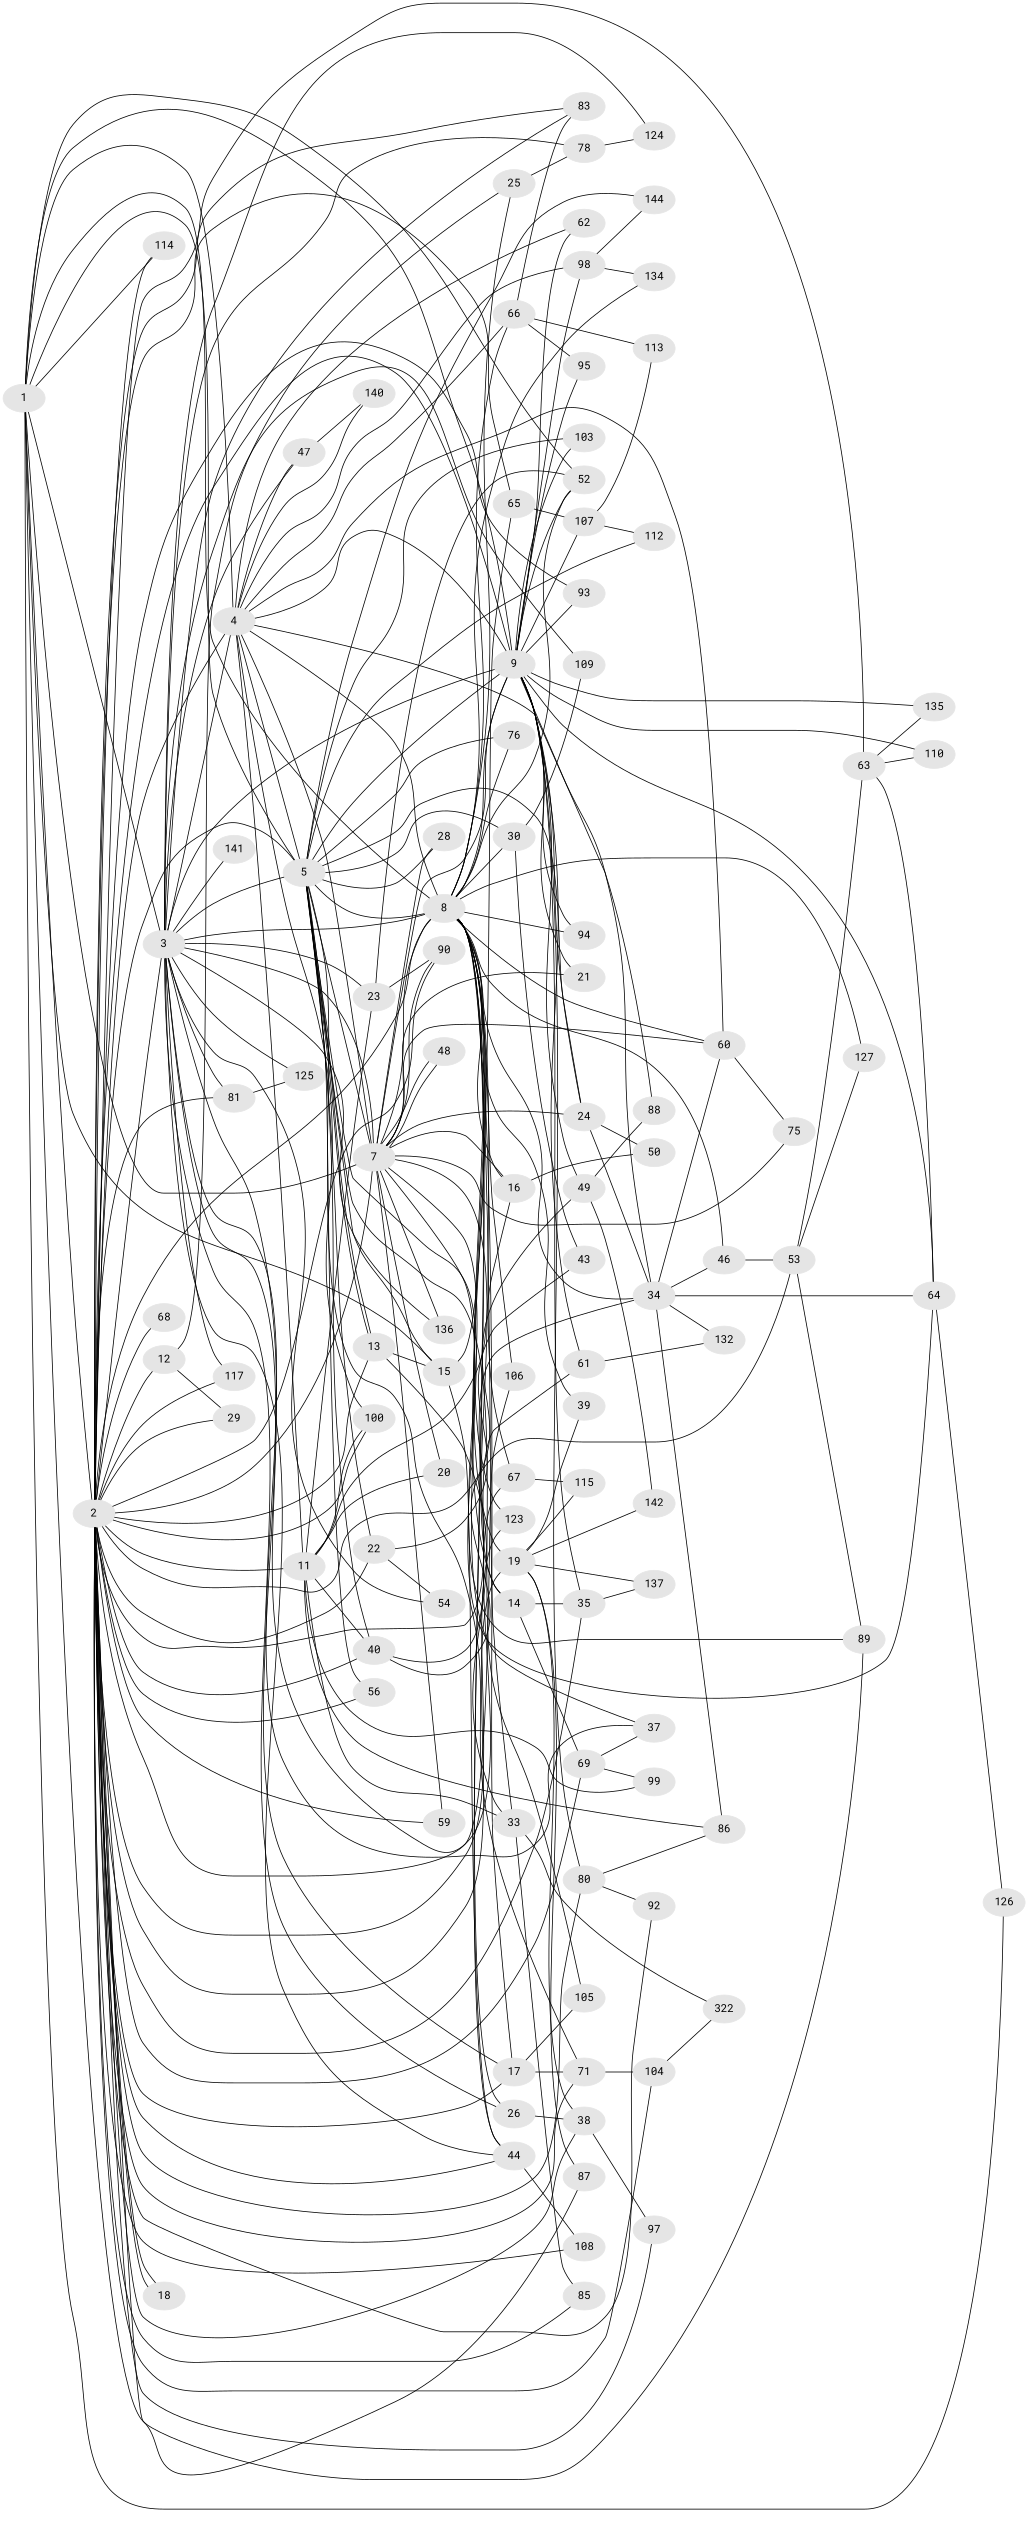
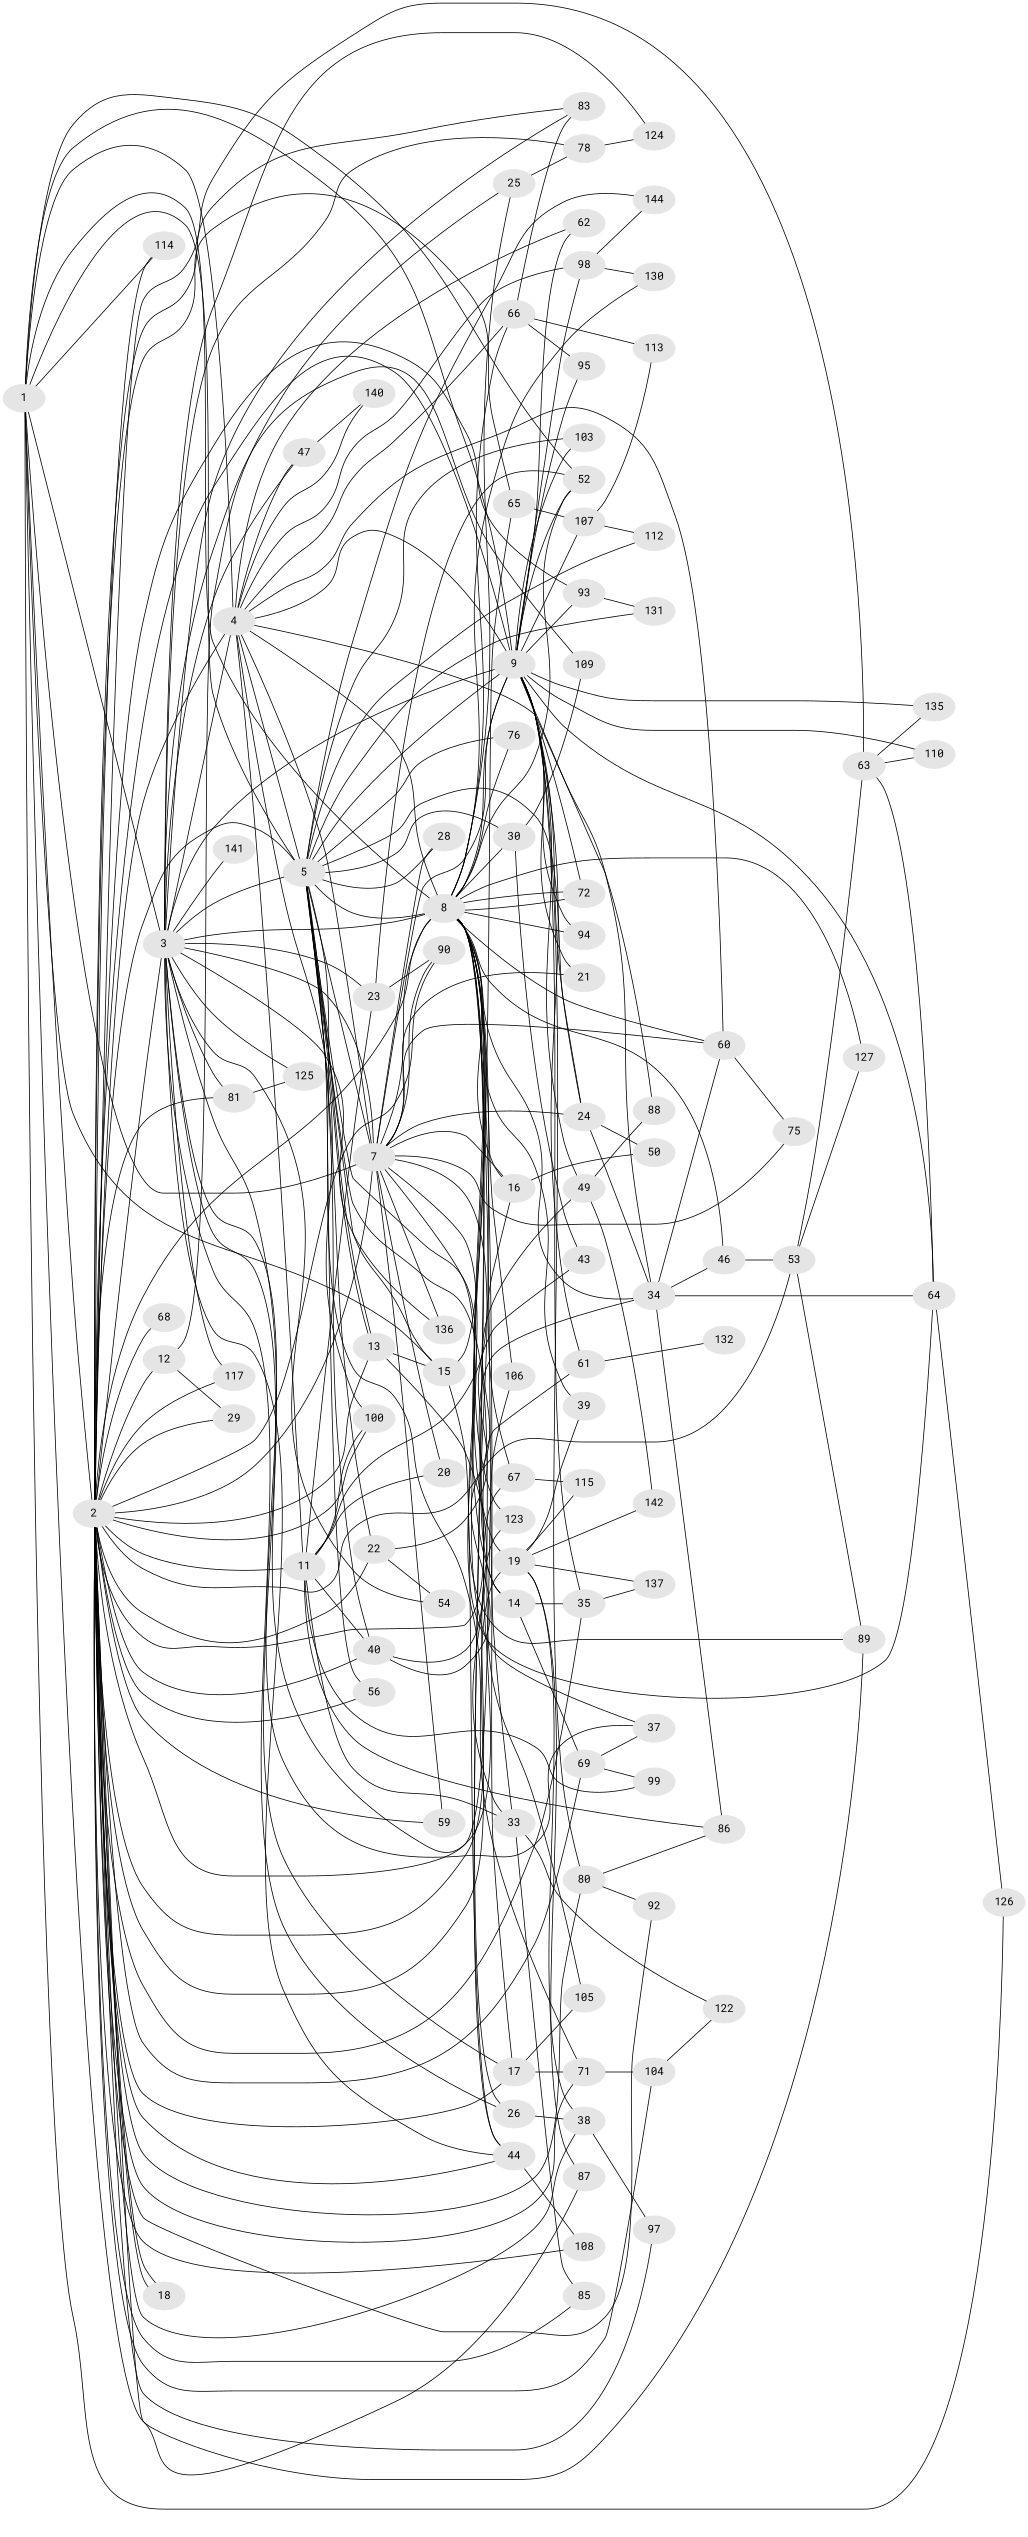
node "134": label "134" -> "130"
node "131": added
node "72": added
node "48": removed
edge "34" -- "132": removed
node "322": label "322" -> "122"
